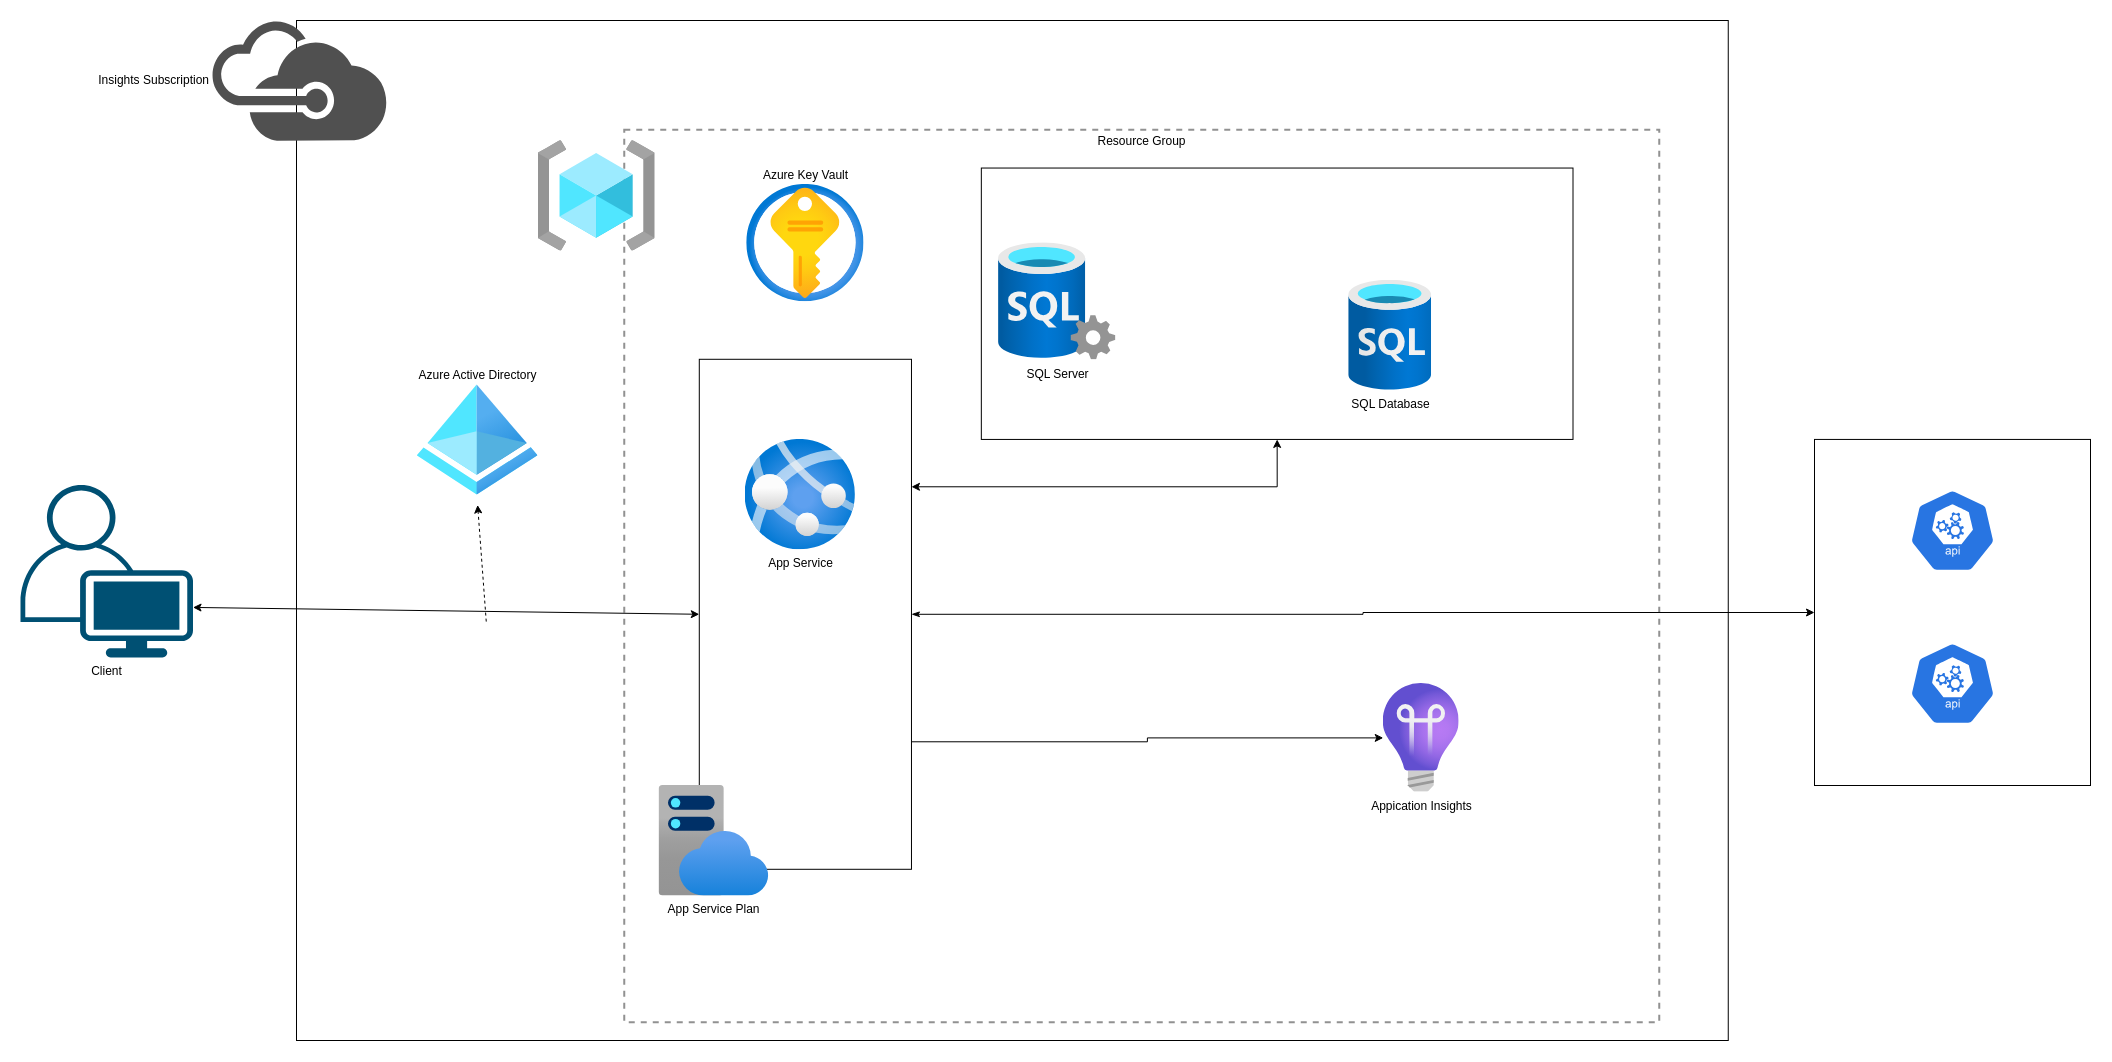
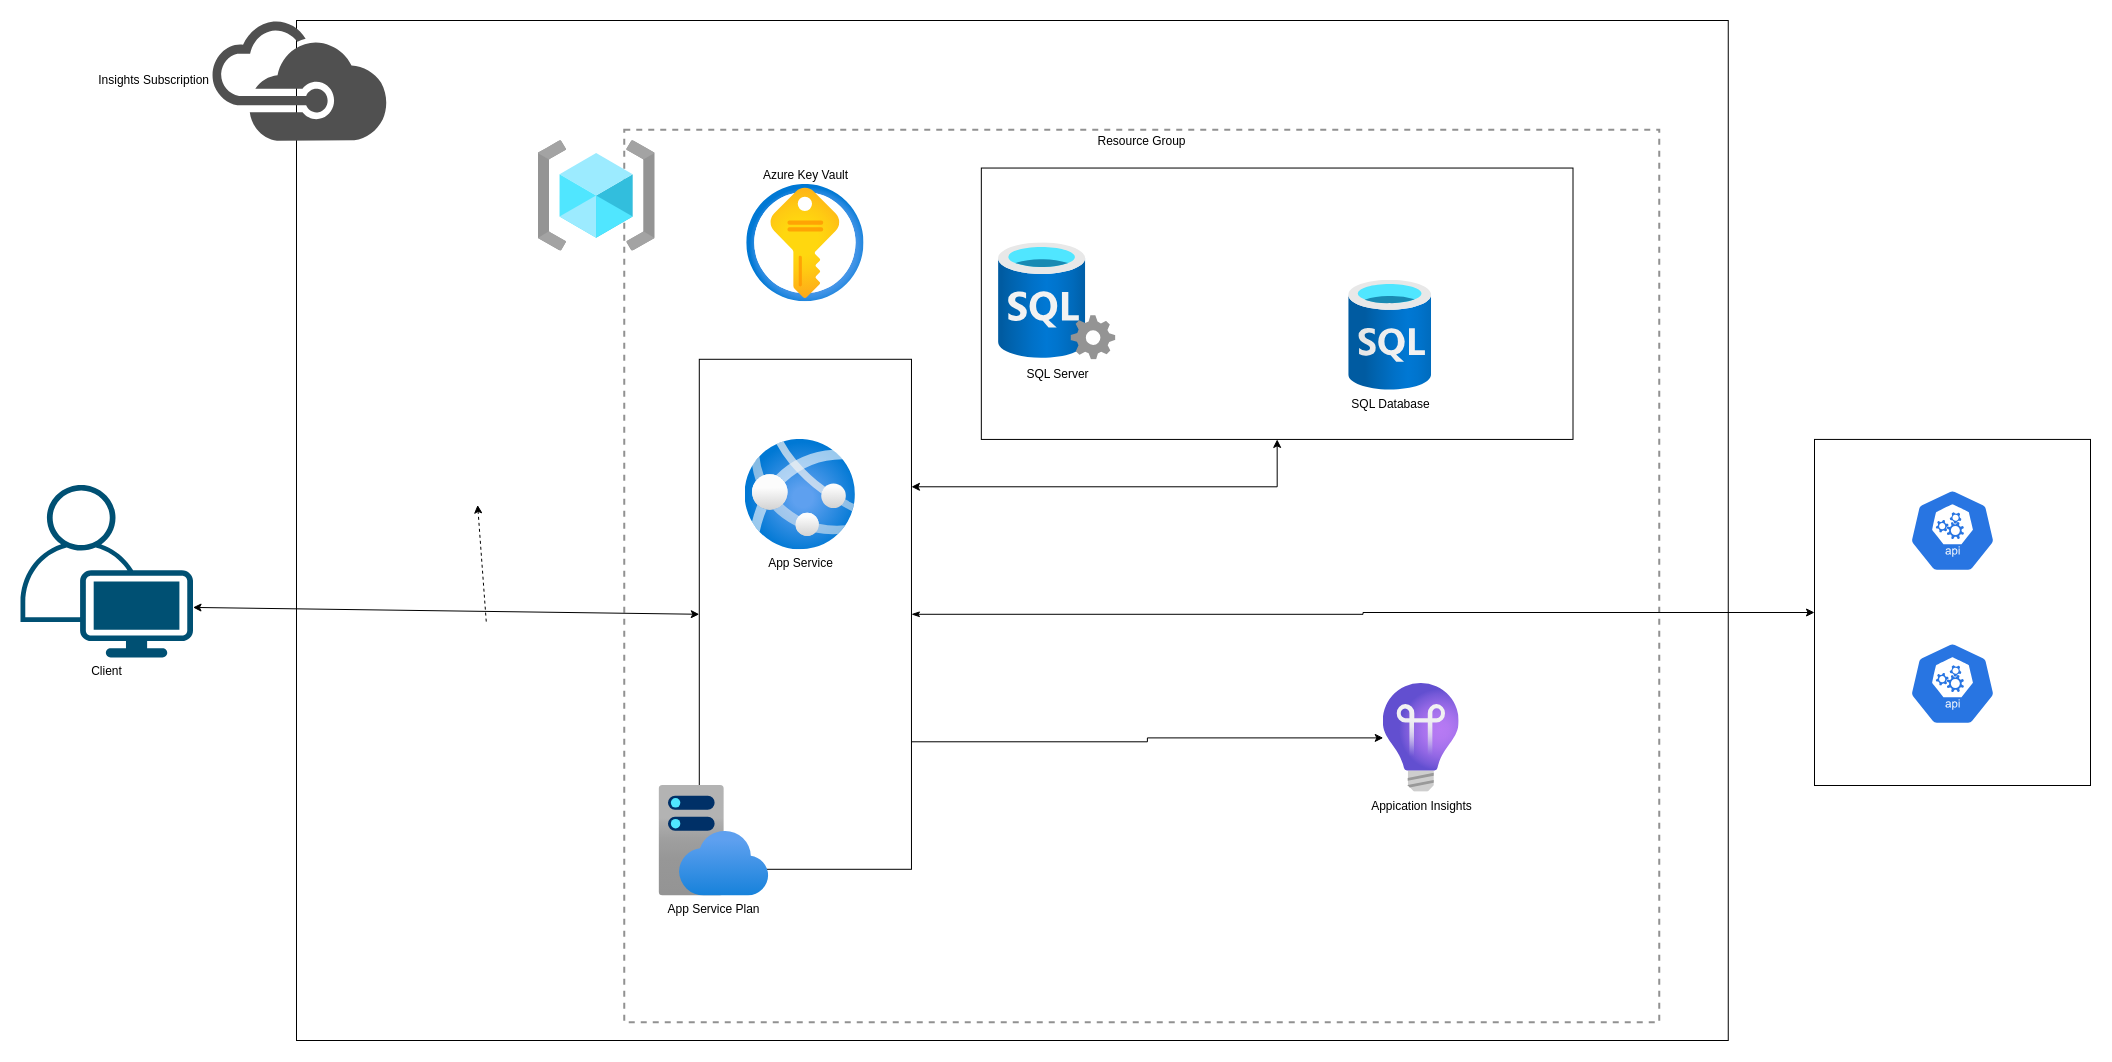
node "Azure Active Directory": removed
